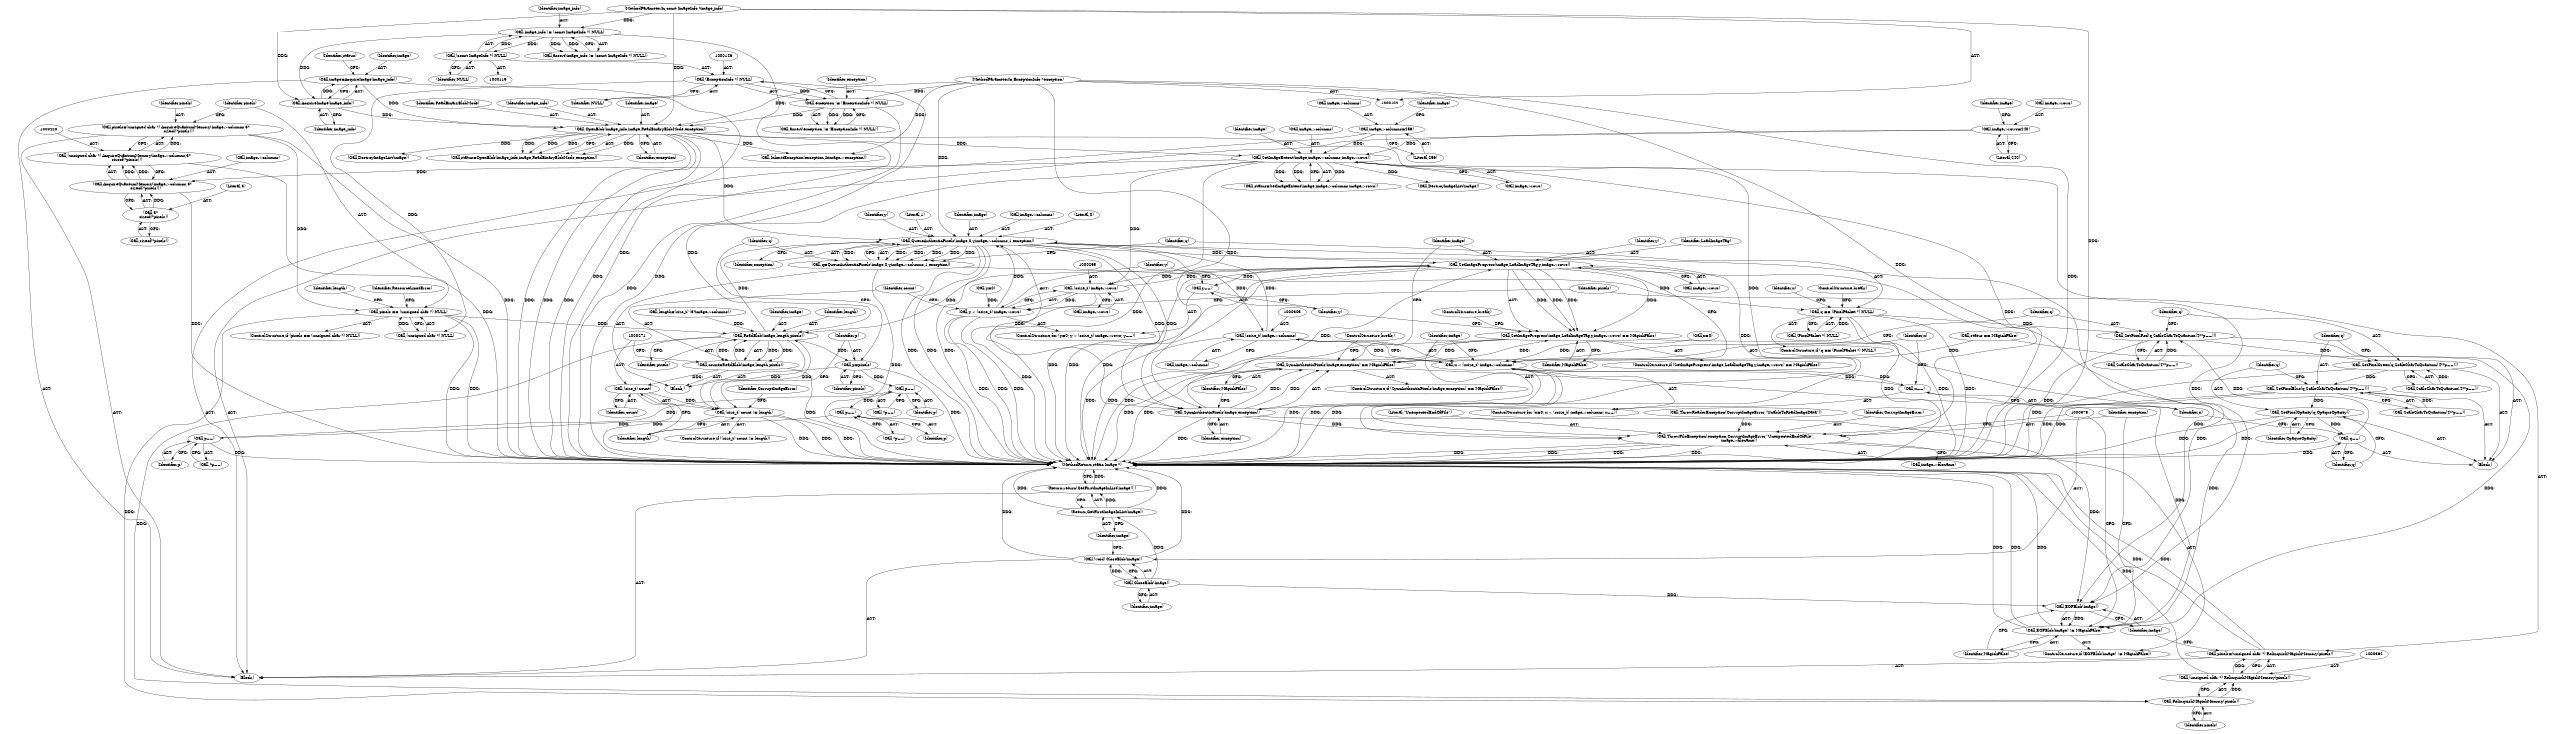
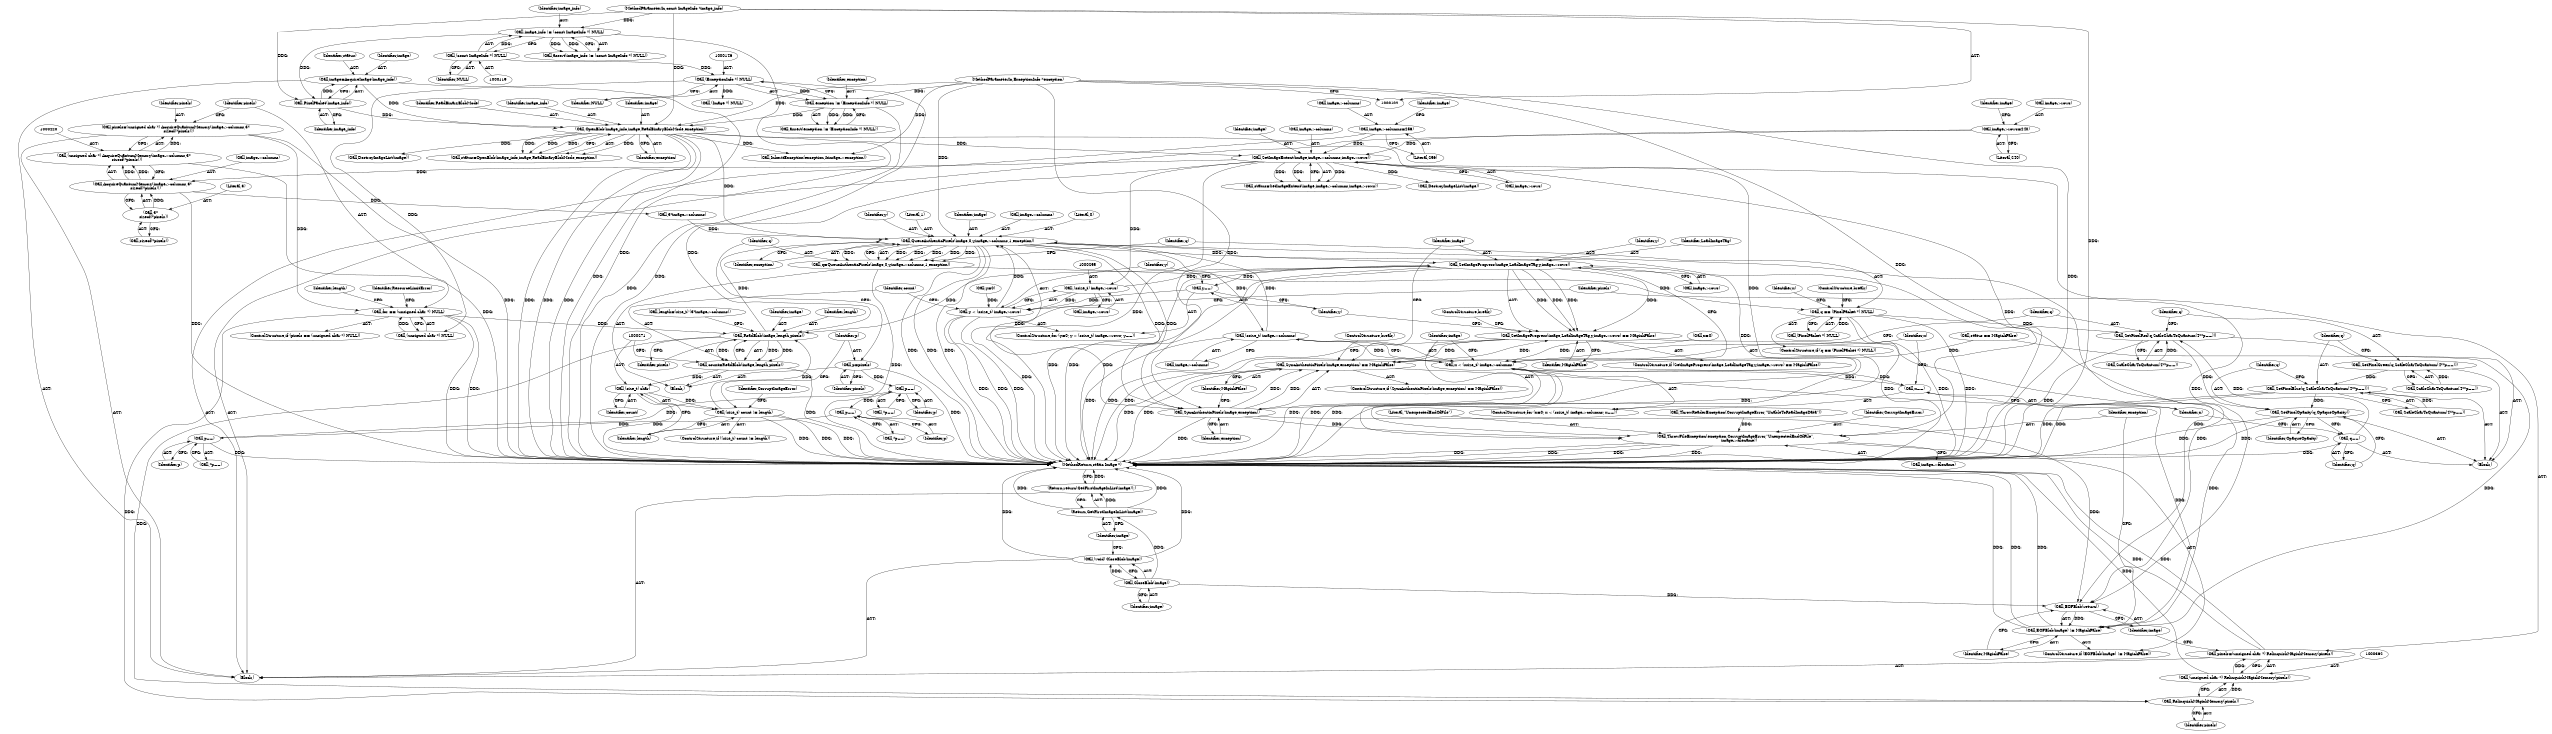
edge "(Call,image_info != (const ImageInfo *) NULL)" -> "(Call,(const ImageInfo *) NULL)": label "DDG: " -> "CFG: "
edge "(Call,(const ImageInfo *) NULL)" -> "1000119": reversed
edge "(Identifier,status)" -> "(Call,image=AcquireImage(image_info))": label "CFG: " -> "AST: "
edge "(Call,(const ImageInfo *) NULL)" -> "(Call,(ExceptionInfo *) NULL)": label "AST: " -> "DDG: "
edge "(MethodParameterIn,ExceptionInfo *exception)" -> "1000102": label "AST: " -> "CFG: "
node "(Call,AcquireImage(image_info))": label "(Call,AcquireImage(image_info))" -> "(Call,PixelPacket(image_info))"
node "(Call,(Image *) NULL)": added
node "(Call,3*image->columns)": added
edge "(Call,SetImageProgress(image,LoadImageTag,y,image->rows))" -> "(Call,(ssize_t) image->rows)": removed, label "DDG:"
edge "(Call,y++)" -> "(Call,y < (ssize_t) image->rows)": added, label "DDG:"
node "(Call,pixels == (unsigned char *) NULL)": label "(Call,pixels == (unsigned char *) NULL)" -> "(Call,for == (unsigned char *) NULL)"
node "1000305": removed
edge "(Call,length=(size_t) (3*image->columns))" -> "(Call,ReadBlob(image,length,pixels))": label "DDG: " -> "CFG: "
edge "(Call,SyncAuthenticPixels(image,exception))" -> "(Call,SetImageProgress(image,LoadImageTag,y,image->rows))": removed, label "DDG:"
edge "(Call,ReadBlob(image,length,pixels))" -> "(Call,p=pixels)": removed, label "DDG:"
edge "(Call,SetPixelRed(q,ScaleCharToQuantum(4**p++)))" -> "(Call,SetPixelGreen(q,ScaleCharToQuantum(4**p++)))": now "(Call,SetPixelRed(q,ScaleCharToQuantum(4**p++)))" -> "(Call,SetPixelOpacity(q,OpaqueOpacity))"
edge "(Call,count=ReadBlob(image,length,pixels))" -> "(Call,ReadBlob(image,length,pixels))": label "DDG: " -> "CFG: "
edge "(Call,ReadBlob(image,length,pixels))" -> "(Call,(size_t) count != length)": removed, label "DDG:"
node "(Call,(size_t) count)": label "(Call,(size_t) count)" -> "(Call,(size_t) char)"
node "1000378": removed
edge "(Call,SetPixelOpacity(q,OpaqueOpacity))" -> "(Call,q++)": label "DDG: " -> "CFG: "
edge "(Call,SetPixelGreen(q,ScaleCharToQuantum(4**p++)))" -> "(MethodReturn,static Image *)": now "(ControlStructure,if (q == (PixelPacket *) NULL))" -> "(MethodReturn,static Image *)"
node "(Call,EOFBlob(image))": label "(Call,EOFBlob(image))" -> "(Call,EOFBlob(return))"
